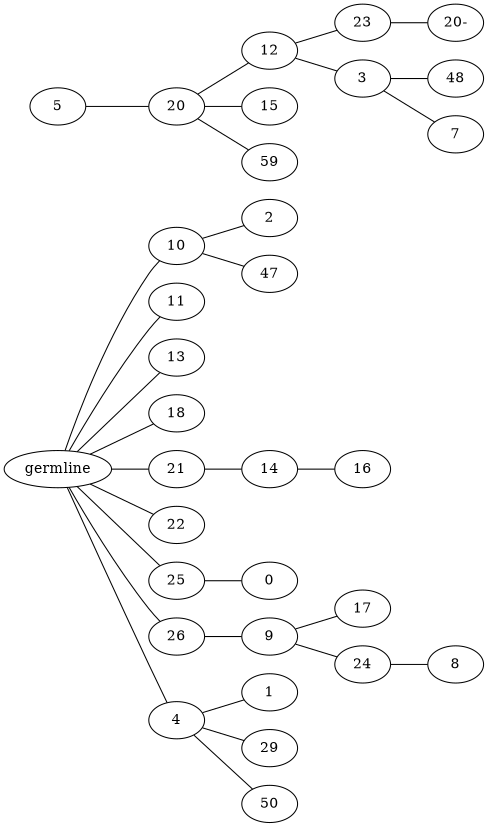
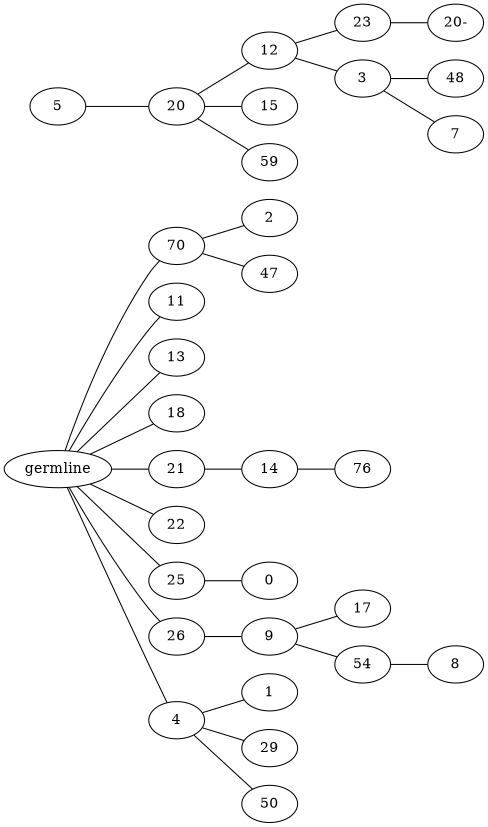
node "10": label "10" -> "70"
node "16": label "16" -> "76"
node "24": label "24" -> "54"
